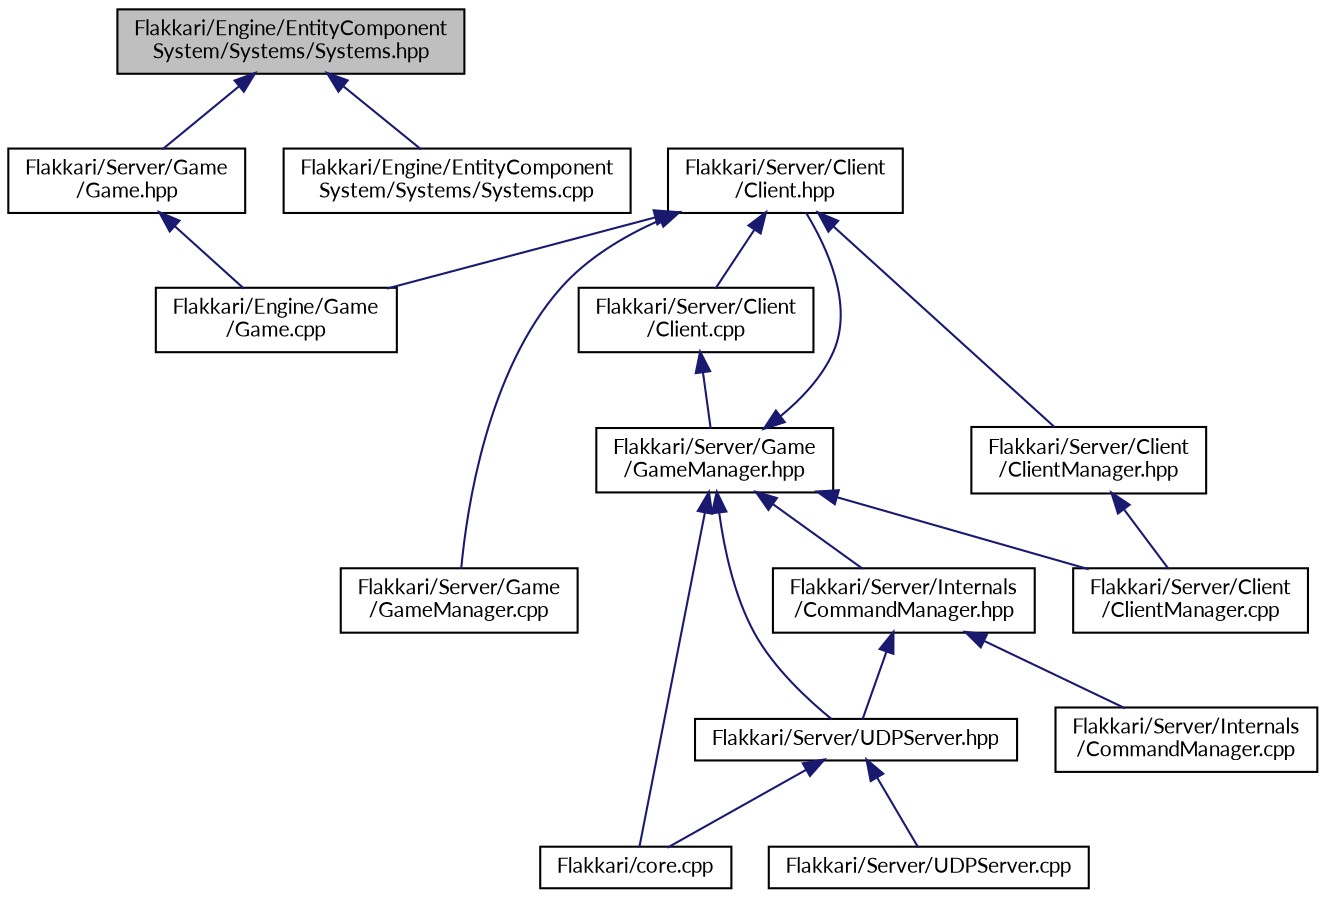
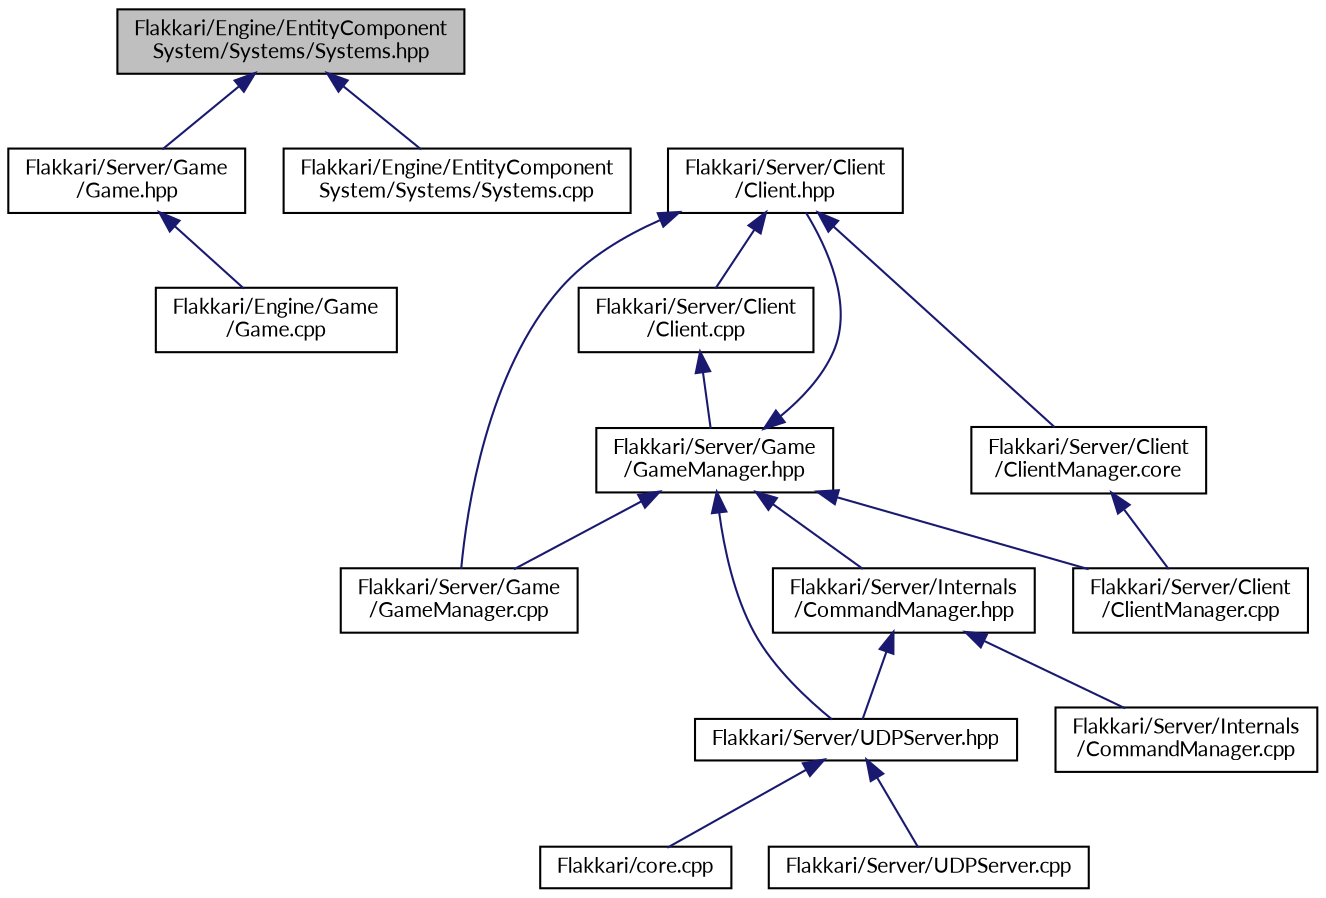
edge "Flakkari/Engine/Game /Game.cpp" -> "Flakkari/Server/Client /Client.hpp": removed
node "Flakkari/Server/Client /ClientManager.hpp": label "Flakkari/Server/Client /ClientManager.hpp" -> "Flakkari/Server/Client /ClientManager.core"
edge "Flakkari/core.cpp" -> "Flakkari/Server/Game /GameManager.hpp": now "Flakkari/Server/Game /GameManager.cpp" -> "Flakkari/Server/Game /GameManager.hpp"
